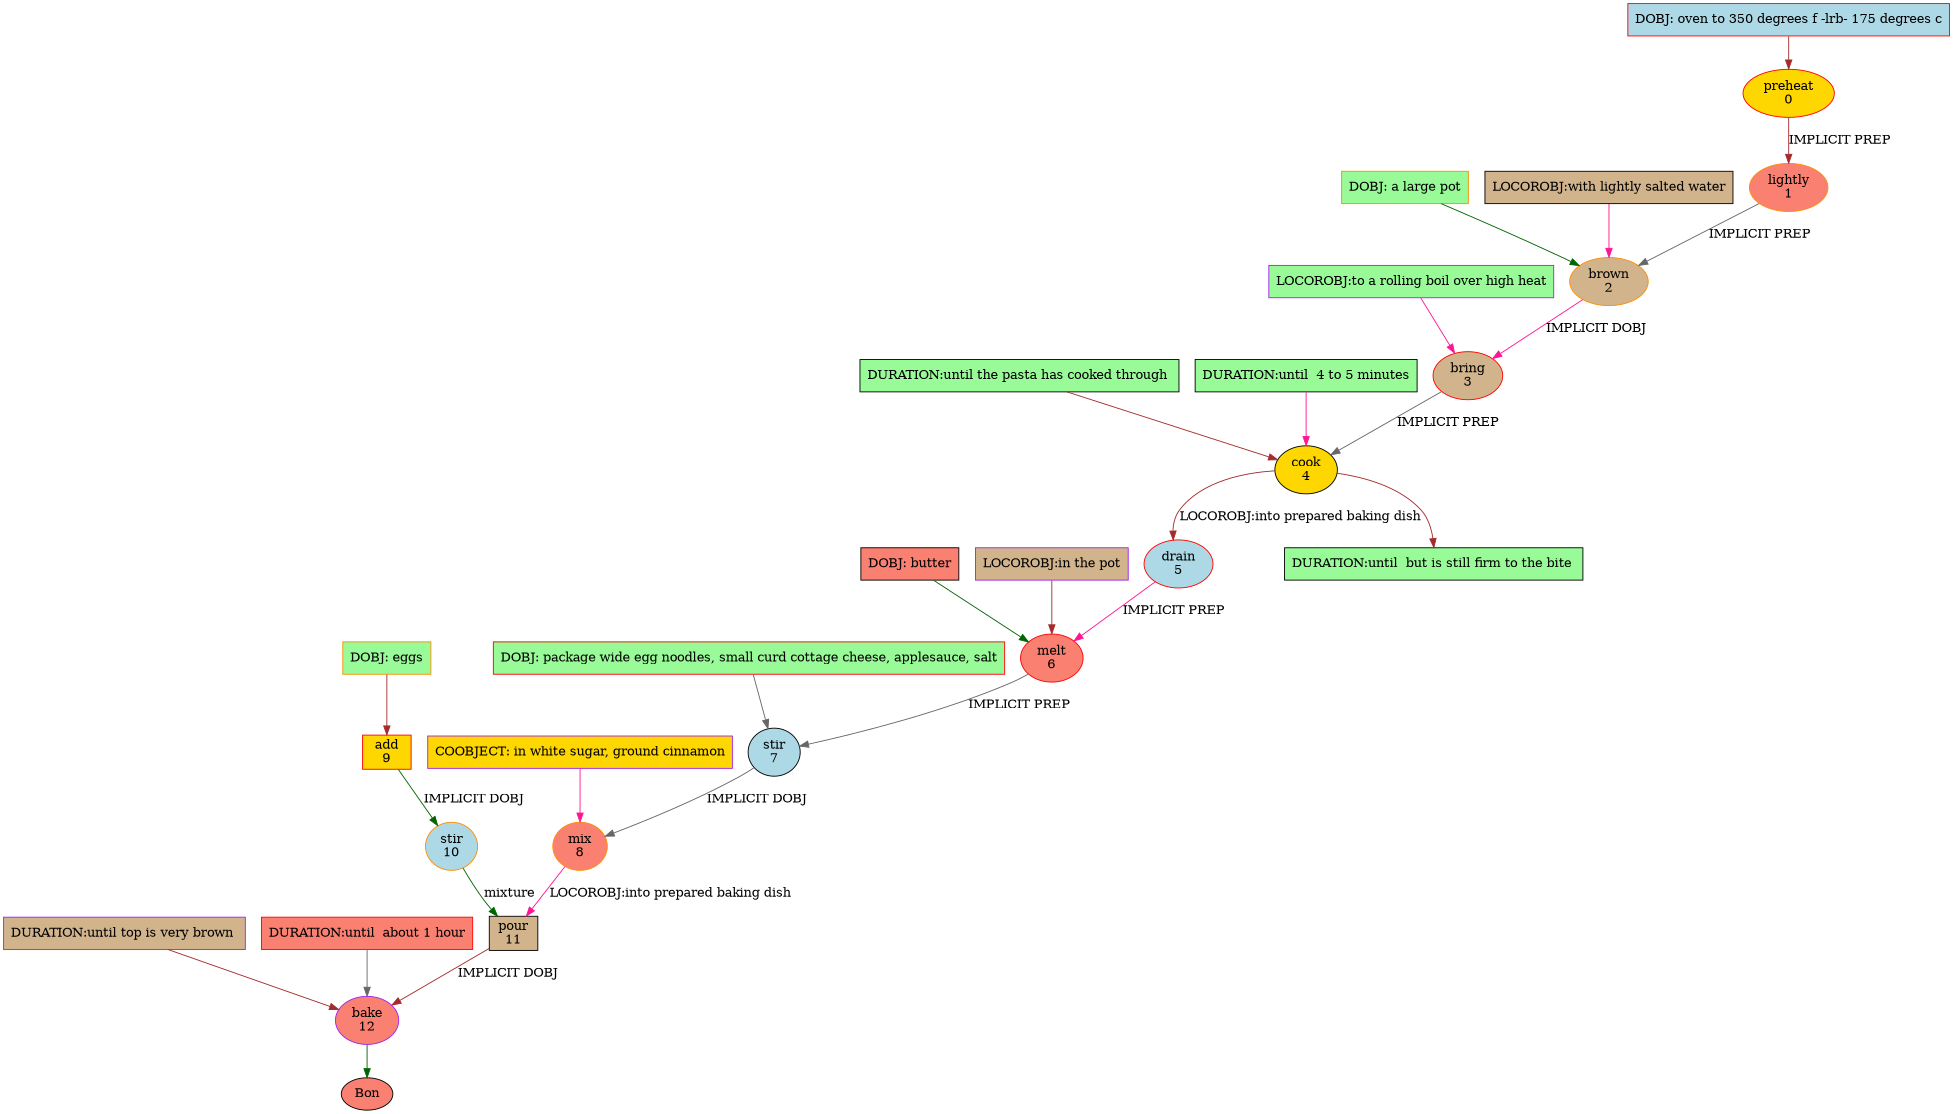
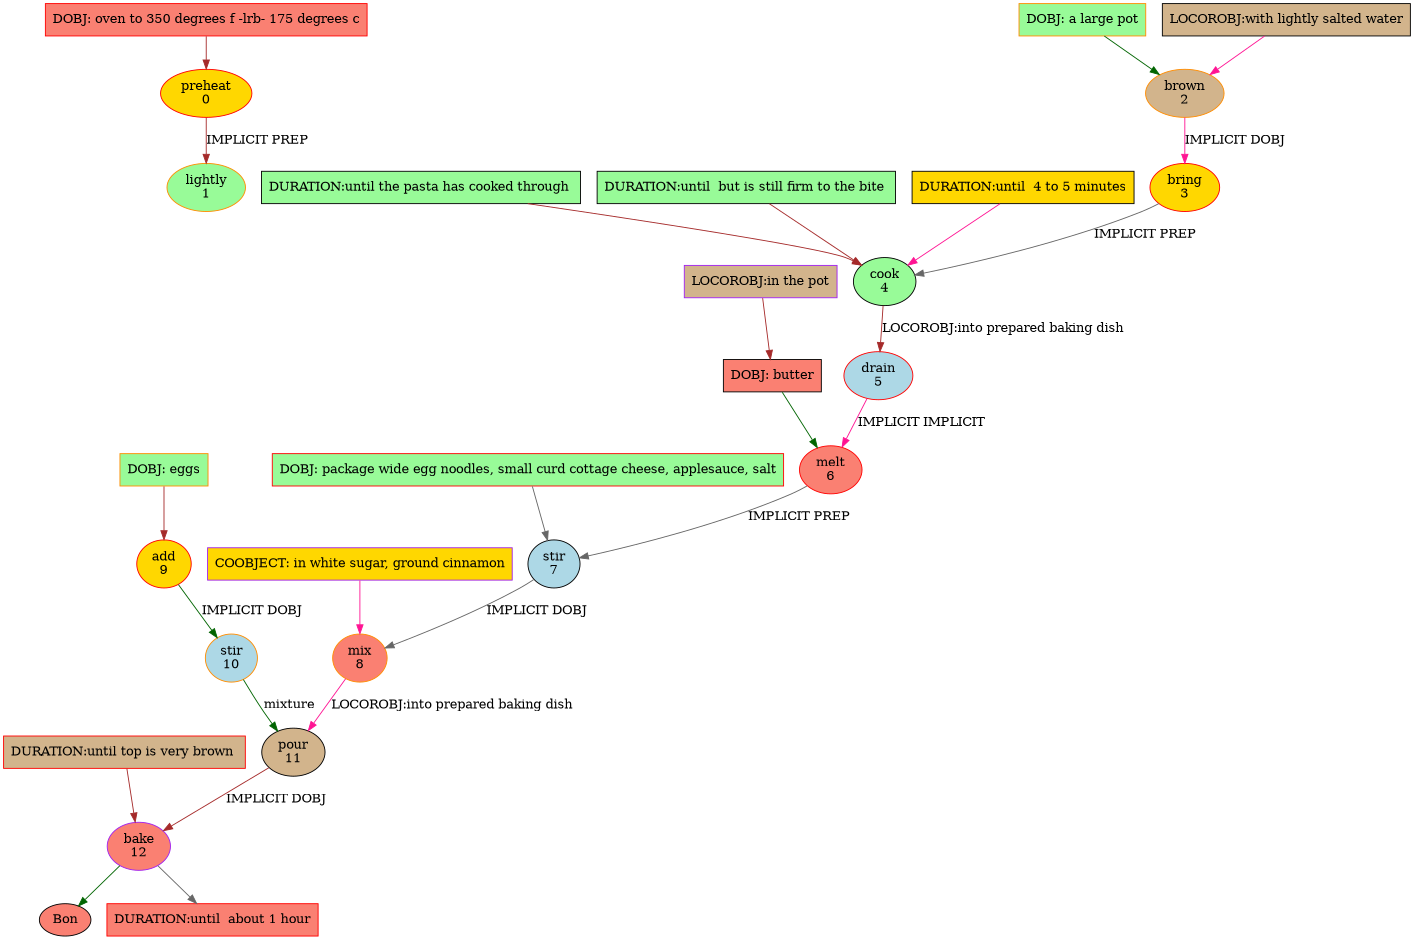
node "DOBJ: oven to 350 degrees f -lrb- 175 degrees c": fillcolor lightblue -> salmon
node "lightly 1": fillcolor salmon -> palegreen
edge "lightly 1" -> "brown 2": removed, label "IMPLICIT PREP"
node "LOCOROBJ:to a rolling boil over high heat": removed
node "DURATION:until  4 to 5 minutes": fillcolor palegreen -> gold
node "bring 3": fillcolor tan -> gold
node "cook 4": fillcolor gold -> palegreen
edge "cook 4" -> "DURATION:until  but is still firm to the bite": reversed
edge "LOCOROBJ:in the pot" -> "melt 6": now "LOCOROBJ:in the pot" -> "DOBJ: butter"
edge "drain 5" -> "melt 6": label "IMPLICIT PREP" -> "IMPLICIT IMPLICIT"
node "add 9": shape box -> ellipse
node "DURATION:until top is very brown": color purple -> red
node "pour 11": shape box -> ellipse
edge "DURATION:until  about 1 hour" -> "bake 12": reversed
